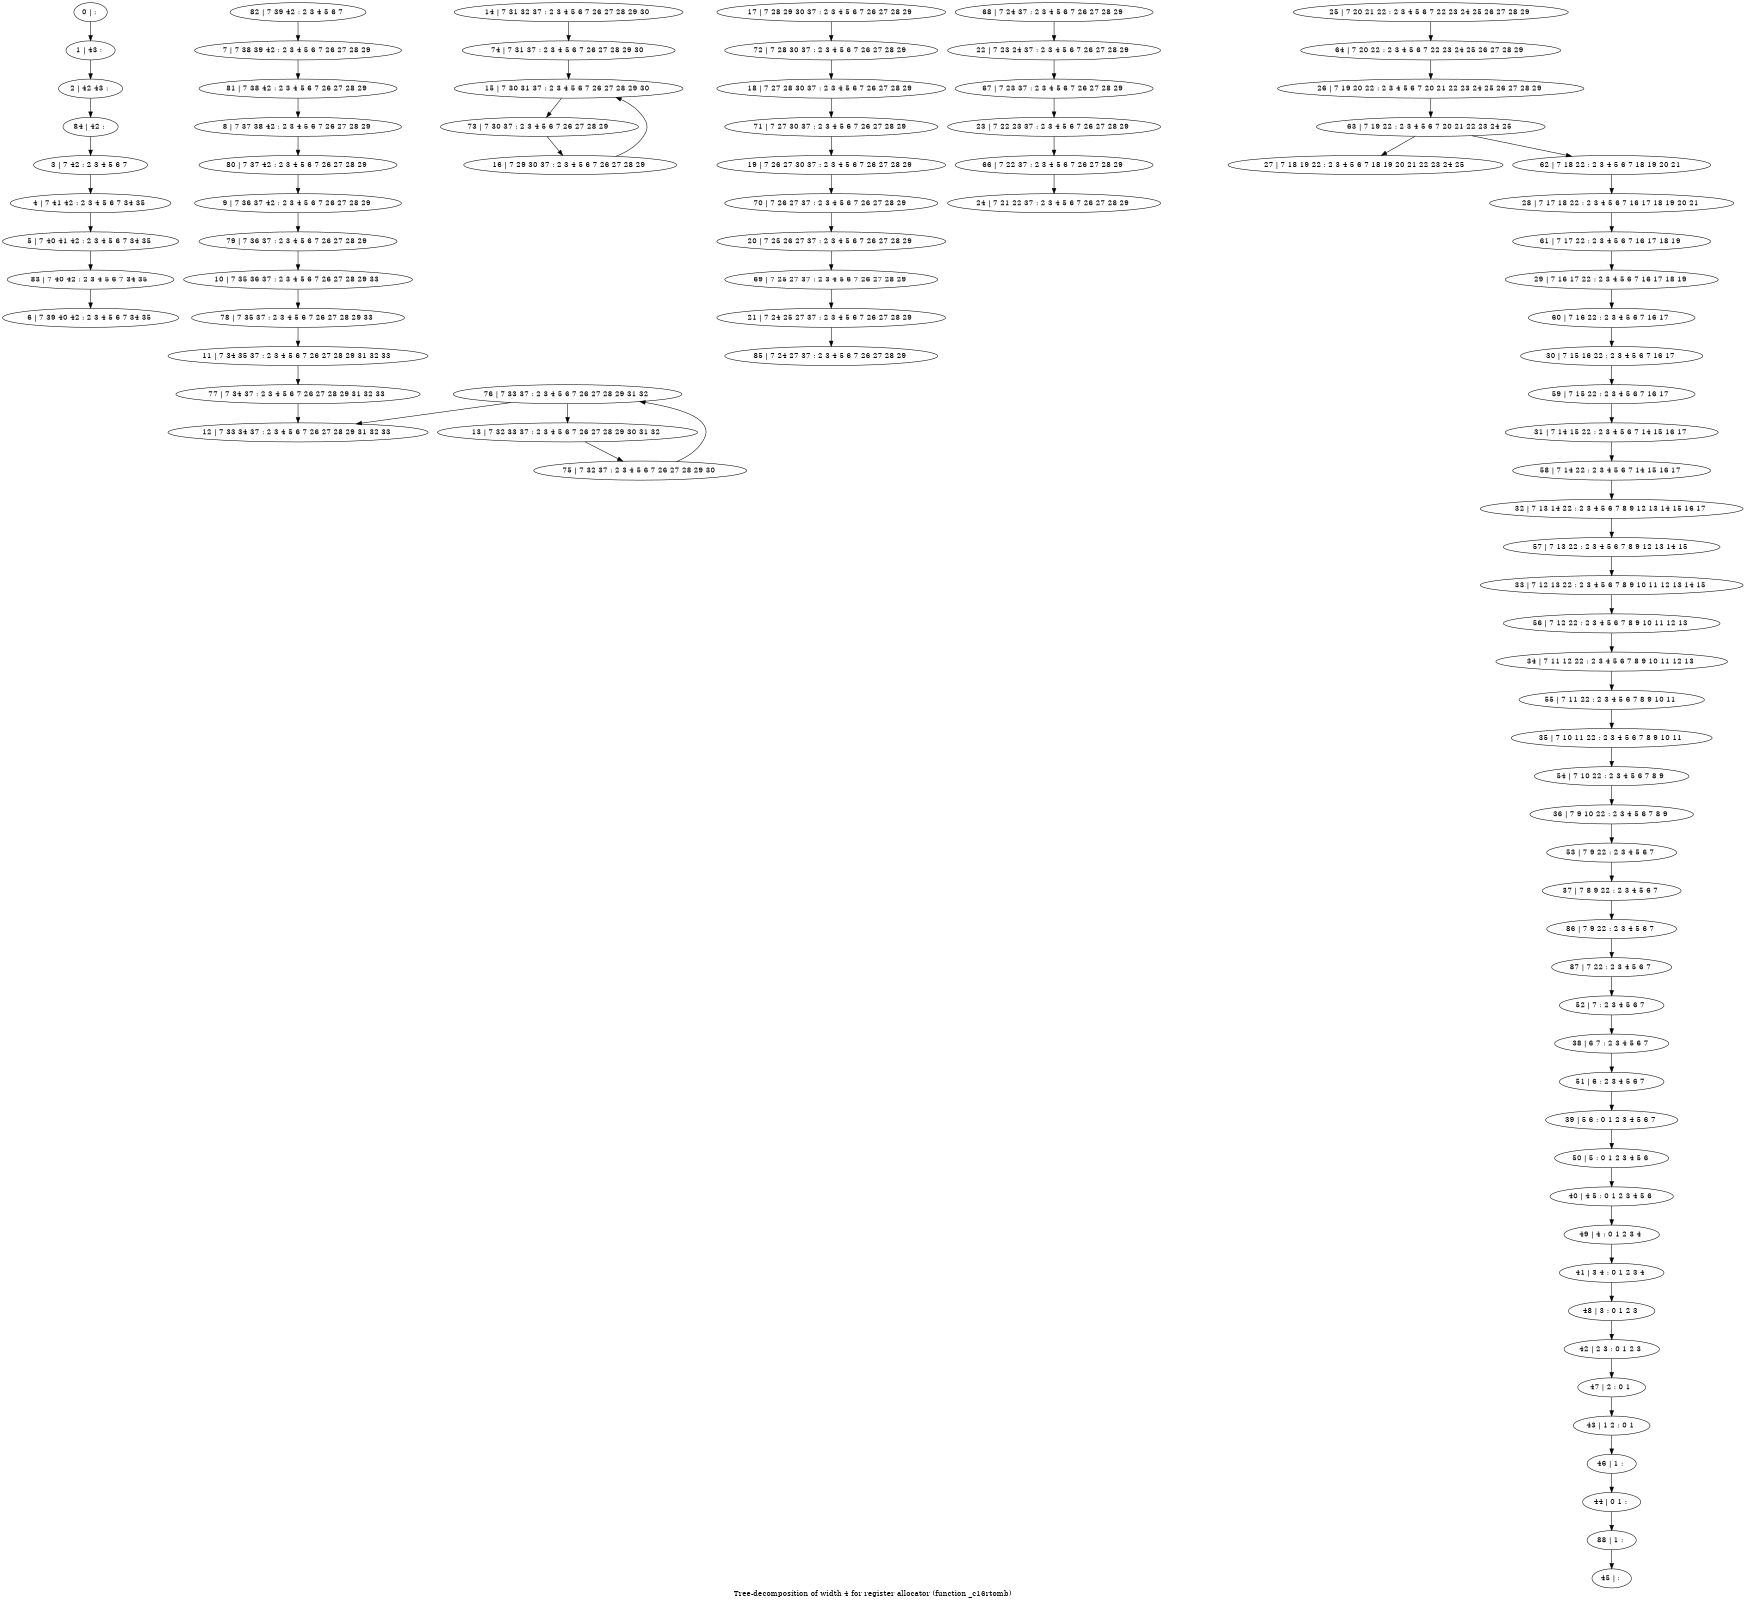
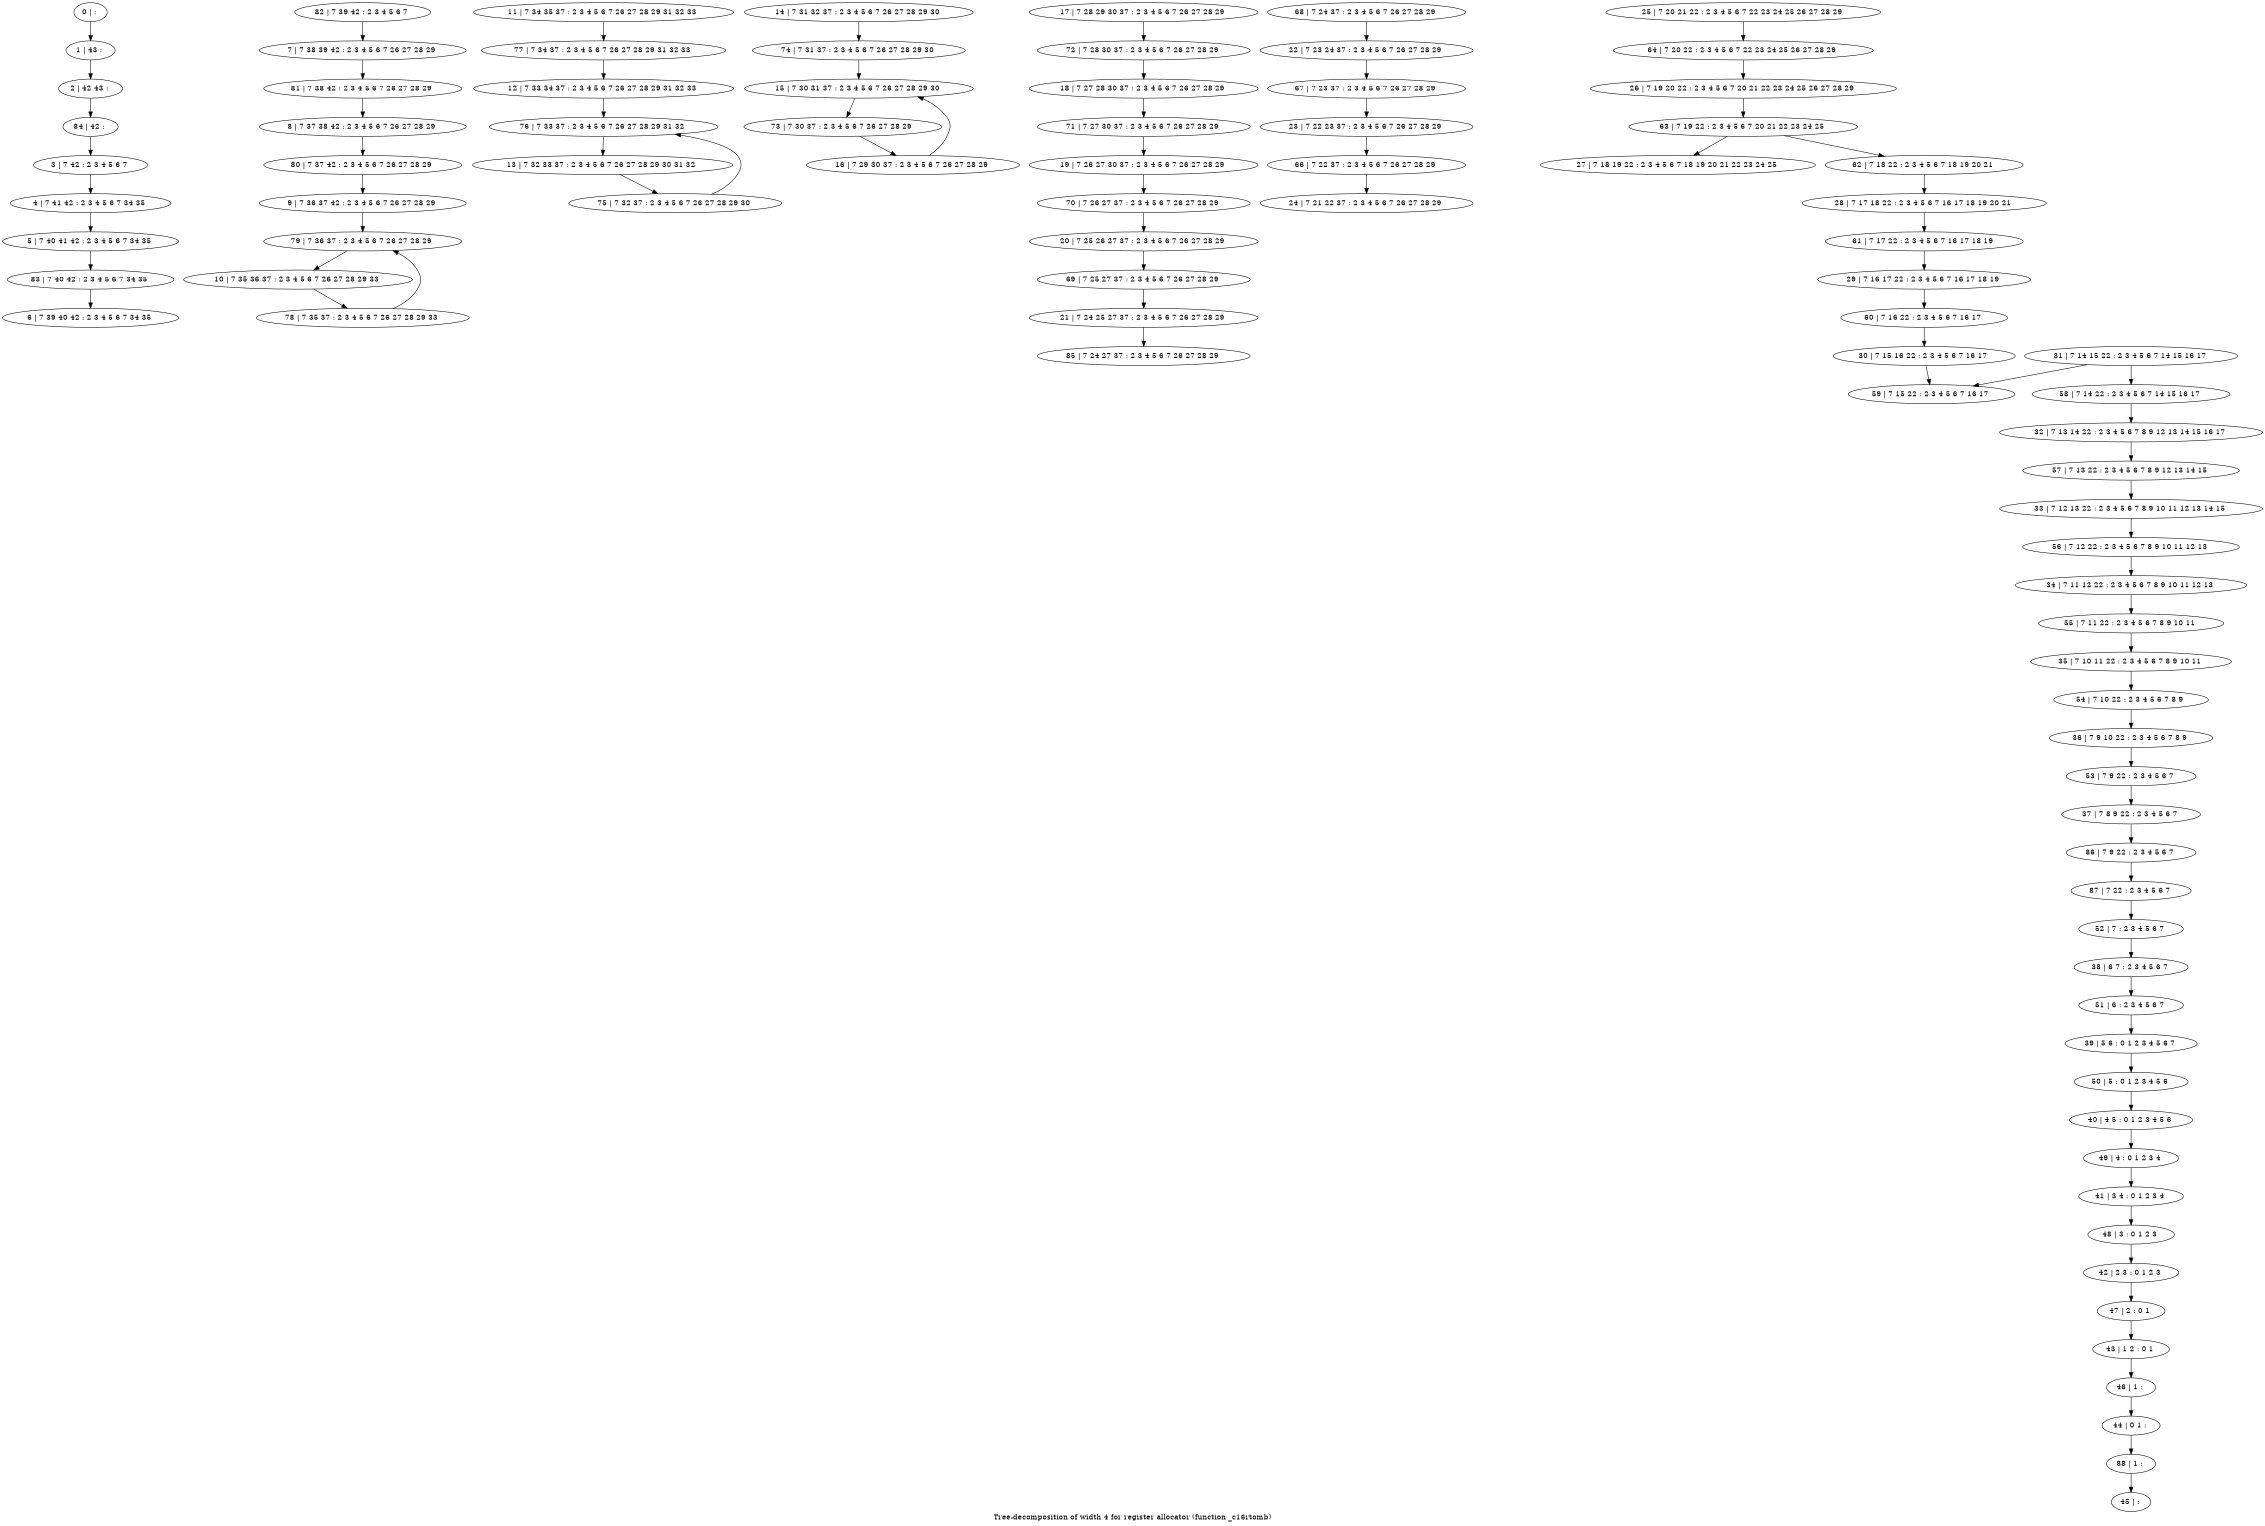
edge "78 | 7 35 37 : 2 3 4 5 6 7 26 27 28 29 33" -> "11 | 7 34 35 37 : 2 3 4 5 6 7 26 27 28 29 31 32 33": now "78 | 7 35 37 : 2 3 4 5 6 7 26 27 28 29 33" -> "79 | 7 36 37 : 2 3 4 5 6 7 26 27 28 29"
edge "59 | 7 15 22 : 2 3 4 5 6 7 16 17" -> "31 | 7 14 15 22 : 2 3 4 5 6 7 14 15 16 17": reversed
edge "76 | 7 33 37 : 2 3 4 5 6 7 26 27 28 29 31 32" -> "12 | 7 33 34 37 : 2 3 4 5 6 7 26 27 28 29 31 32 33": reversed
